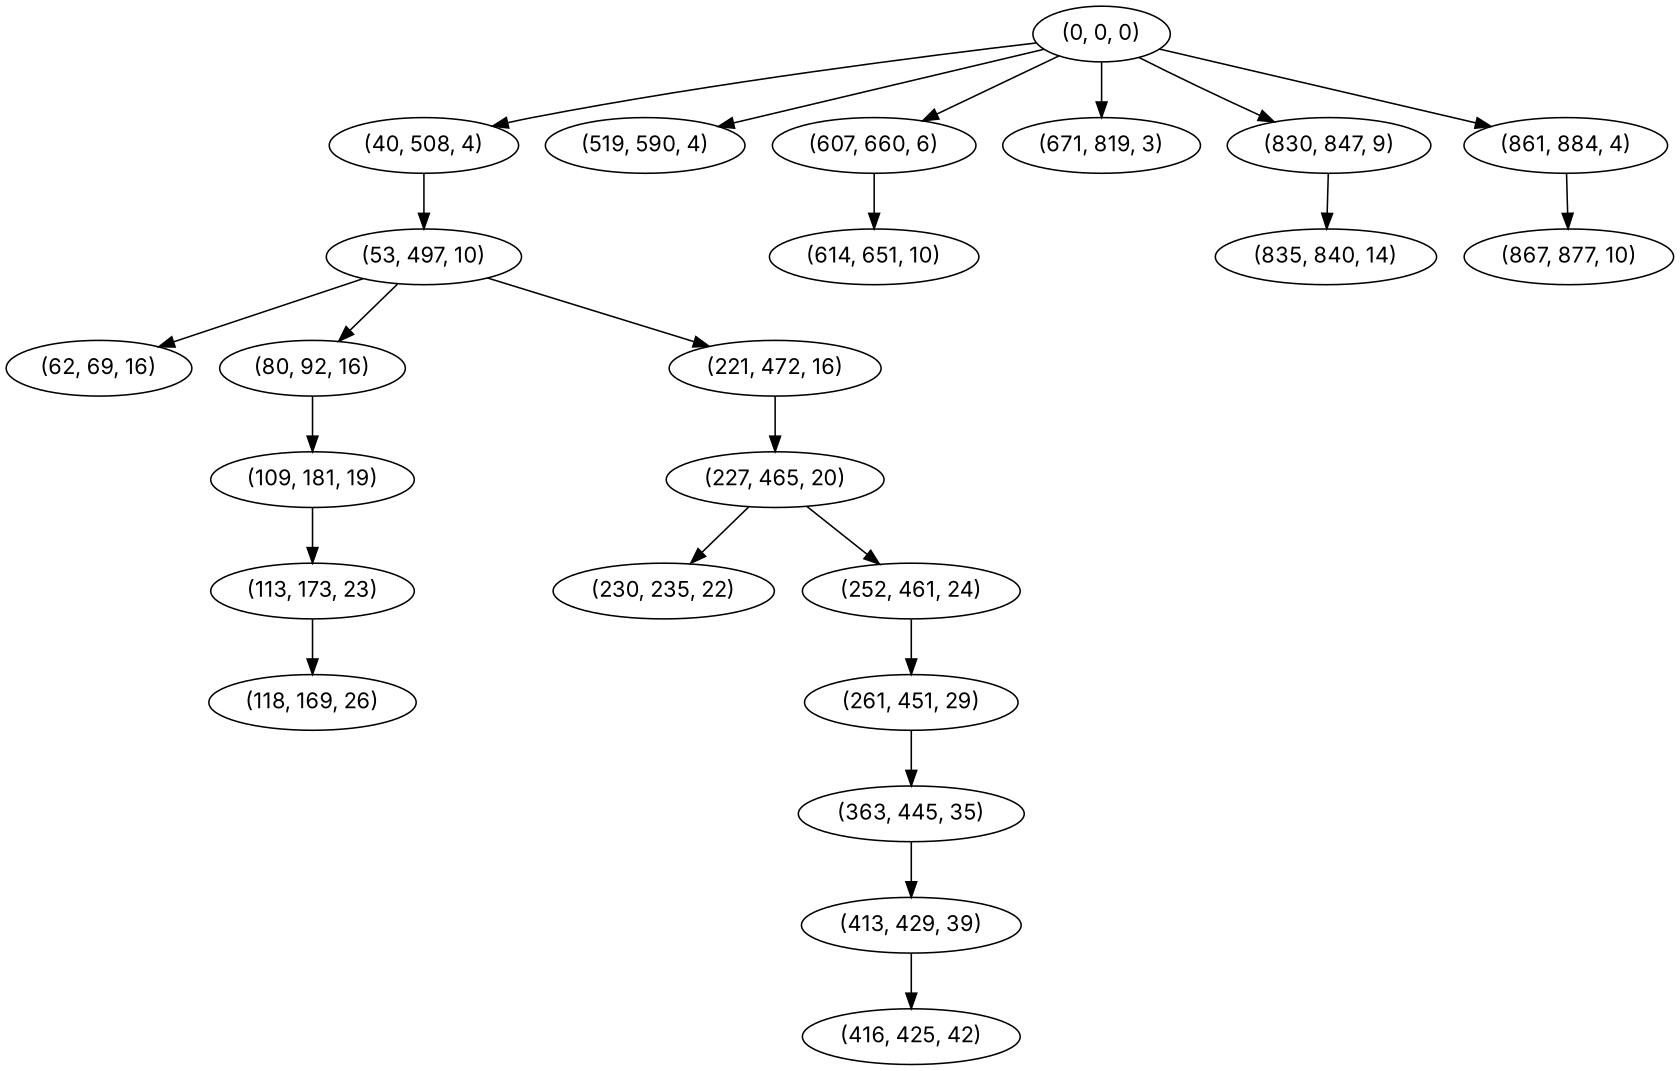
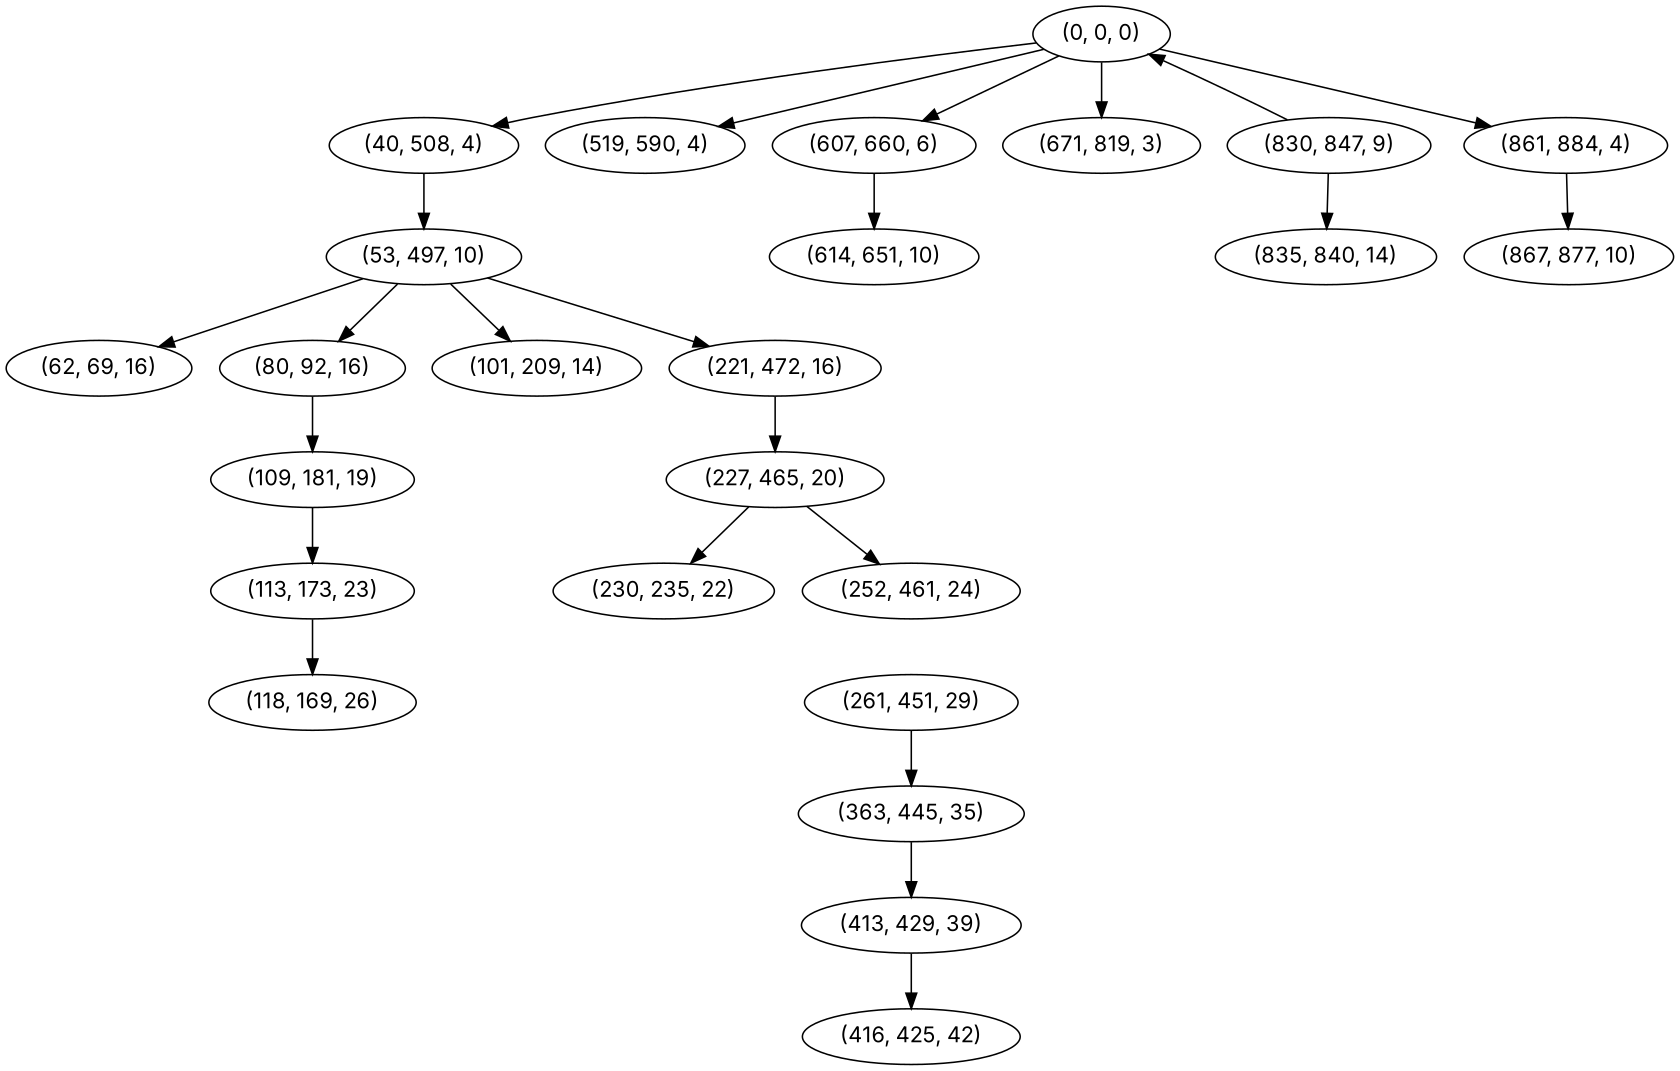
edge "(0, 0, 0)" -> "(830, 847, 9)": reversed
node "(101, 209, 14)": added
edge "(252, 461, 24)" -> "(261, 451, 29)": removed
